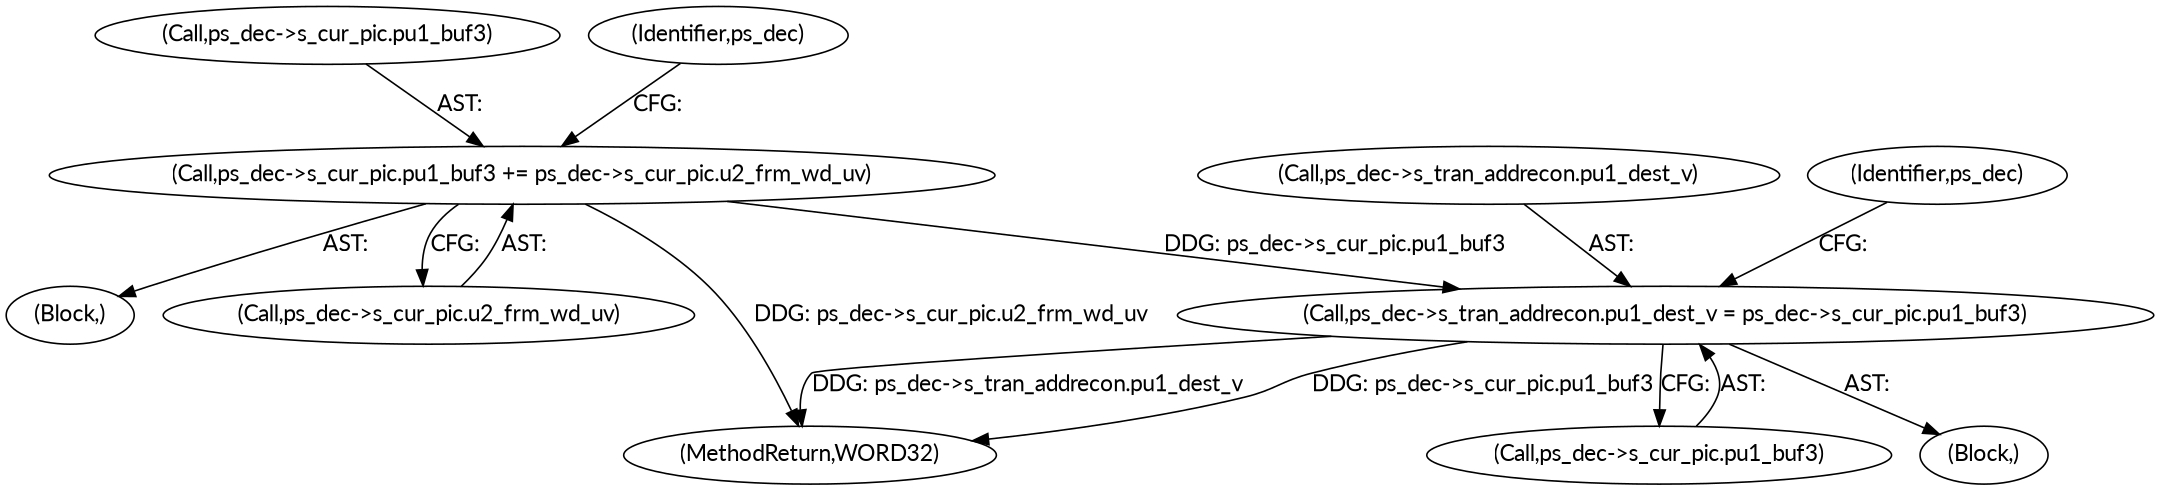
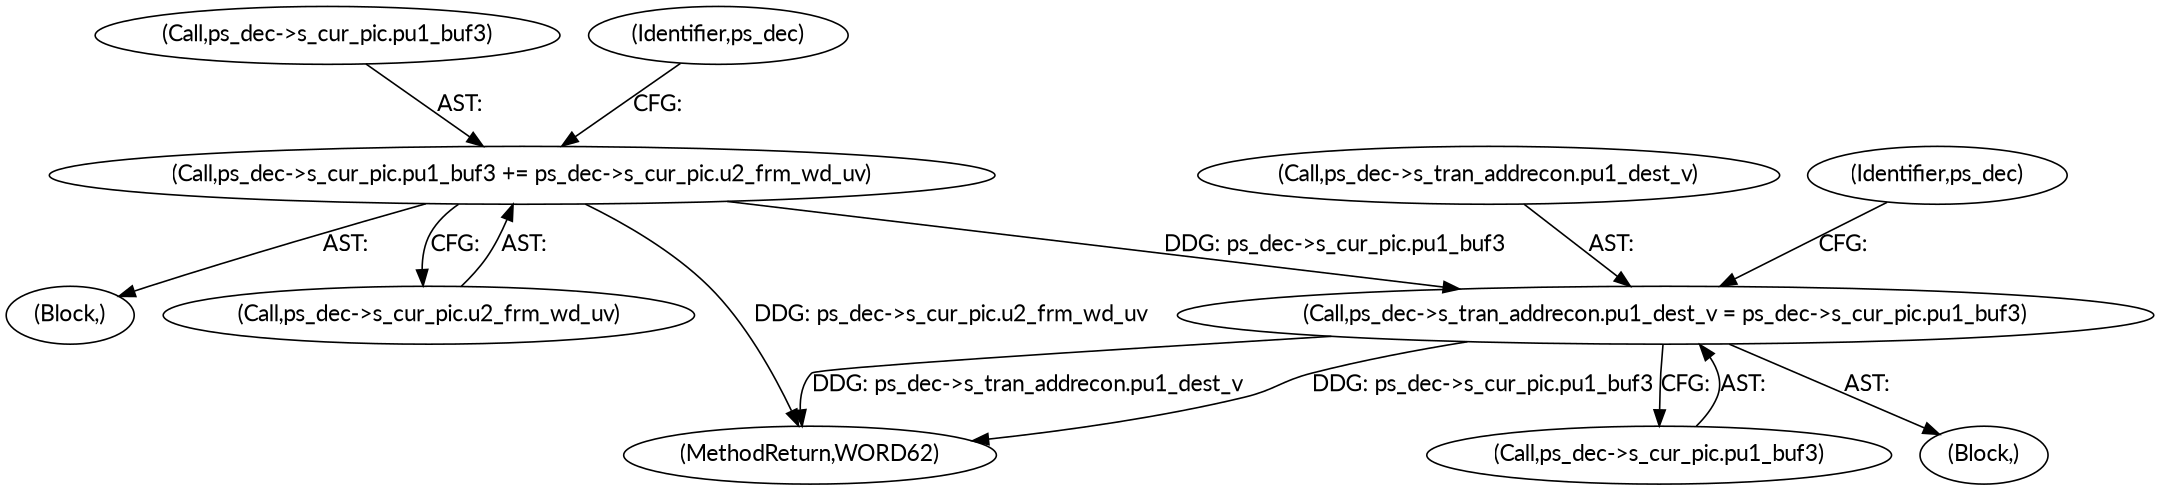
node "(MethodReturn,WORD32)": label "(MethodReturn,WORD32)" -> "(MethodReturn,WORD62)"
